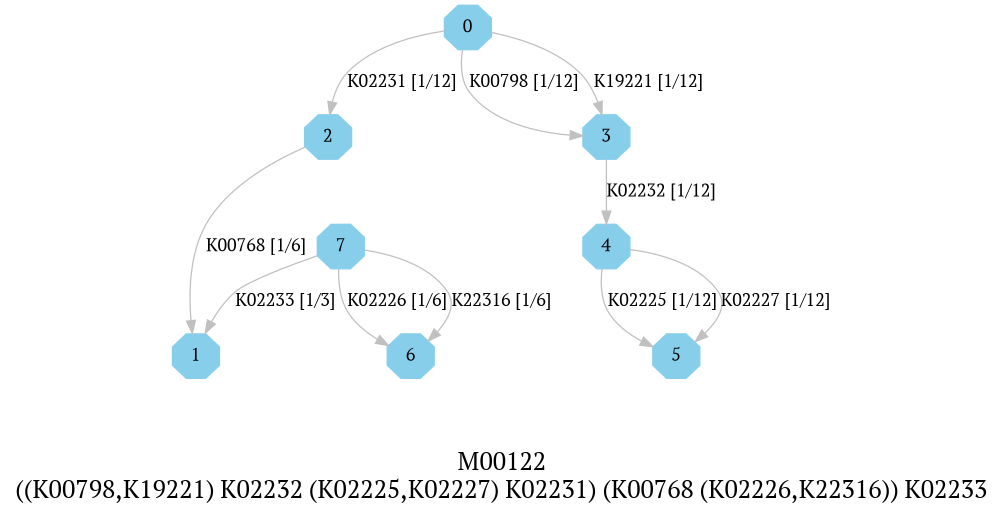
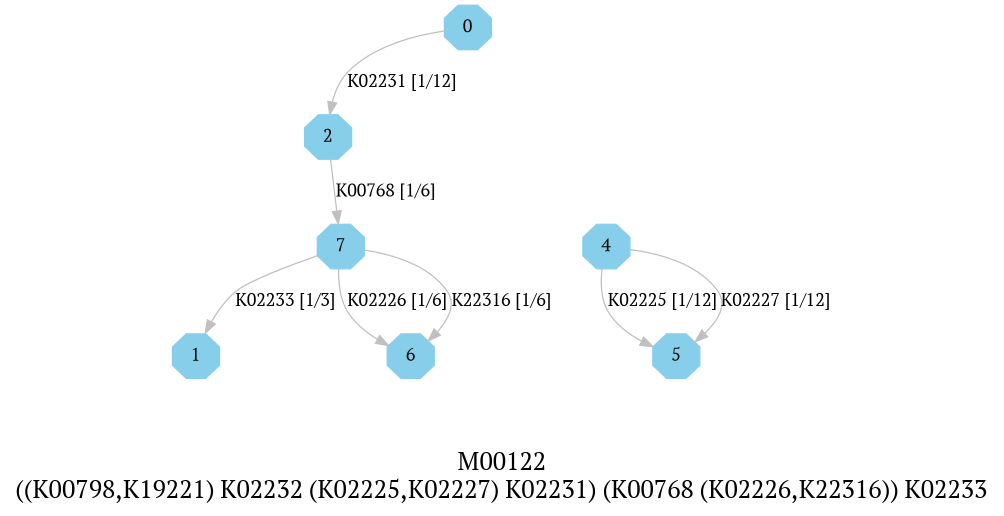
node "3": removed
edge "2" -> "1": now "2" -> "7"
